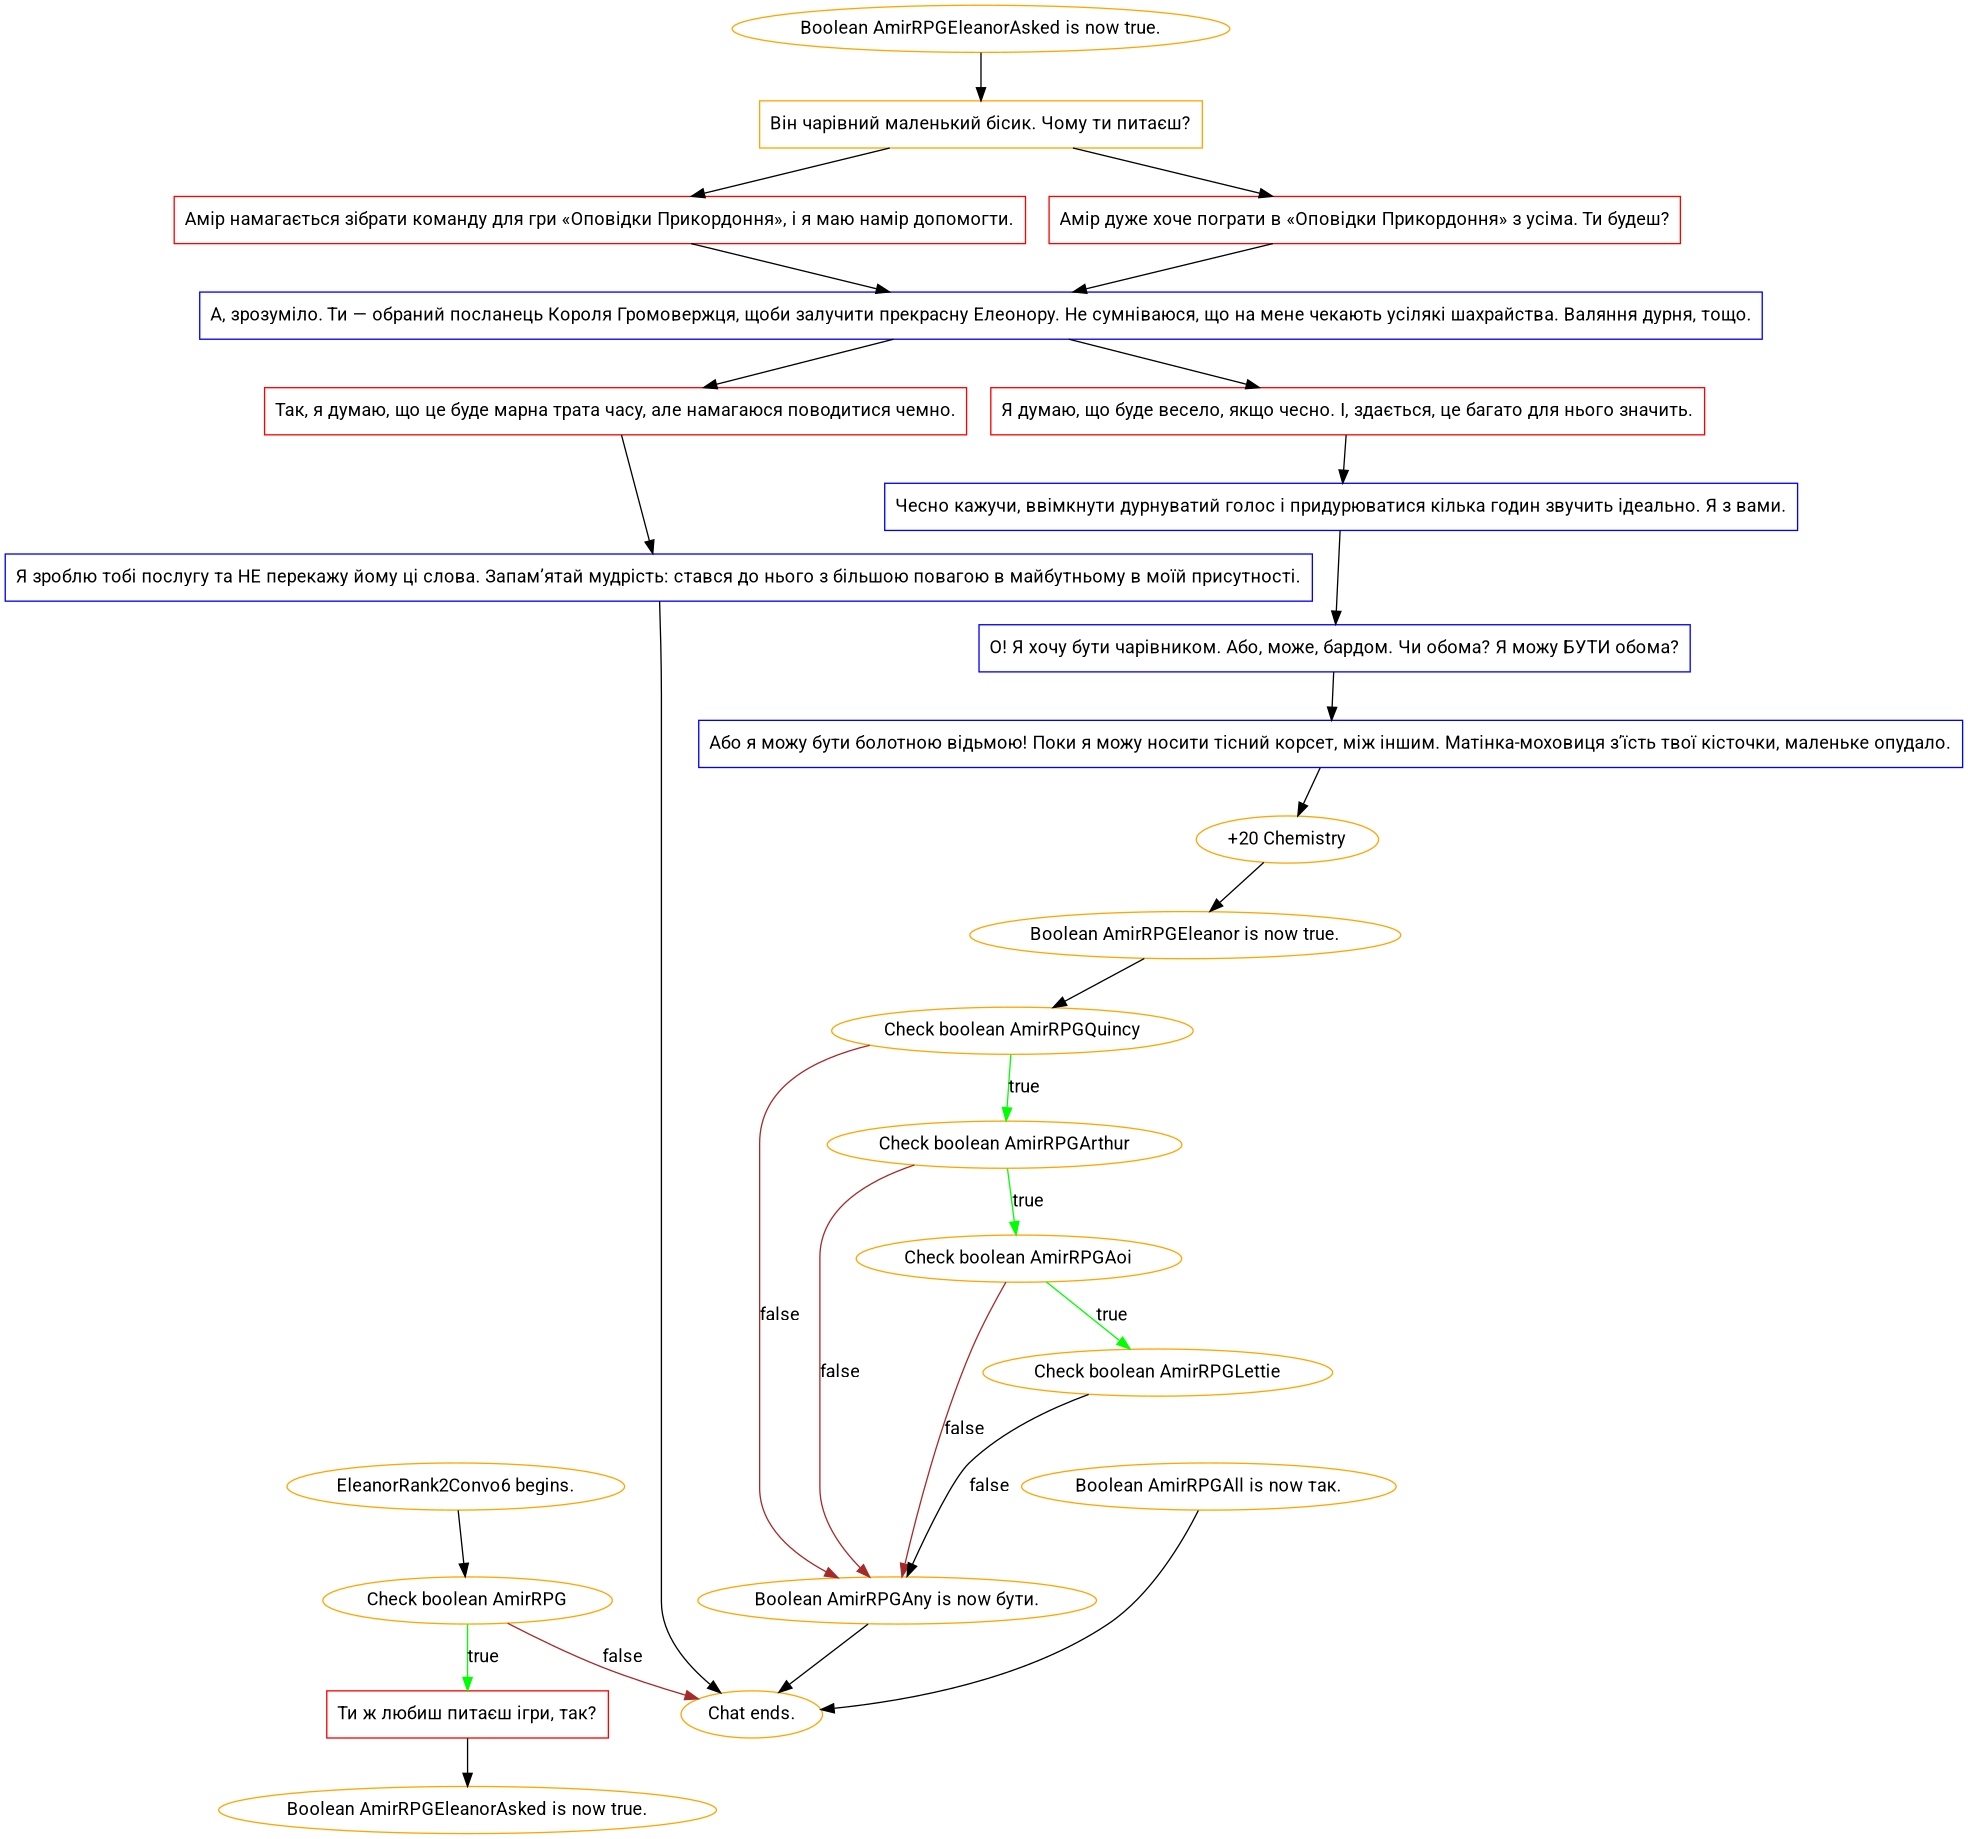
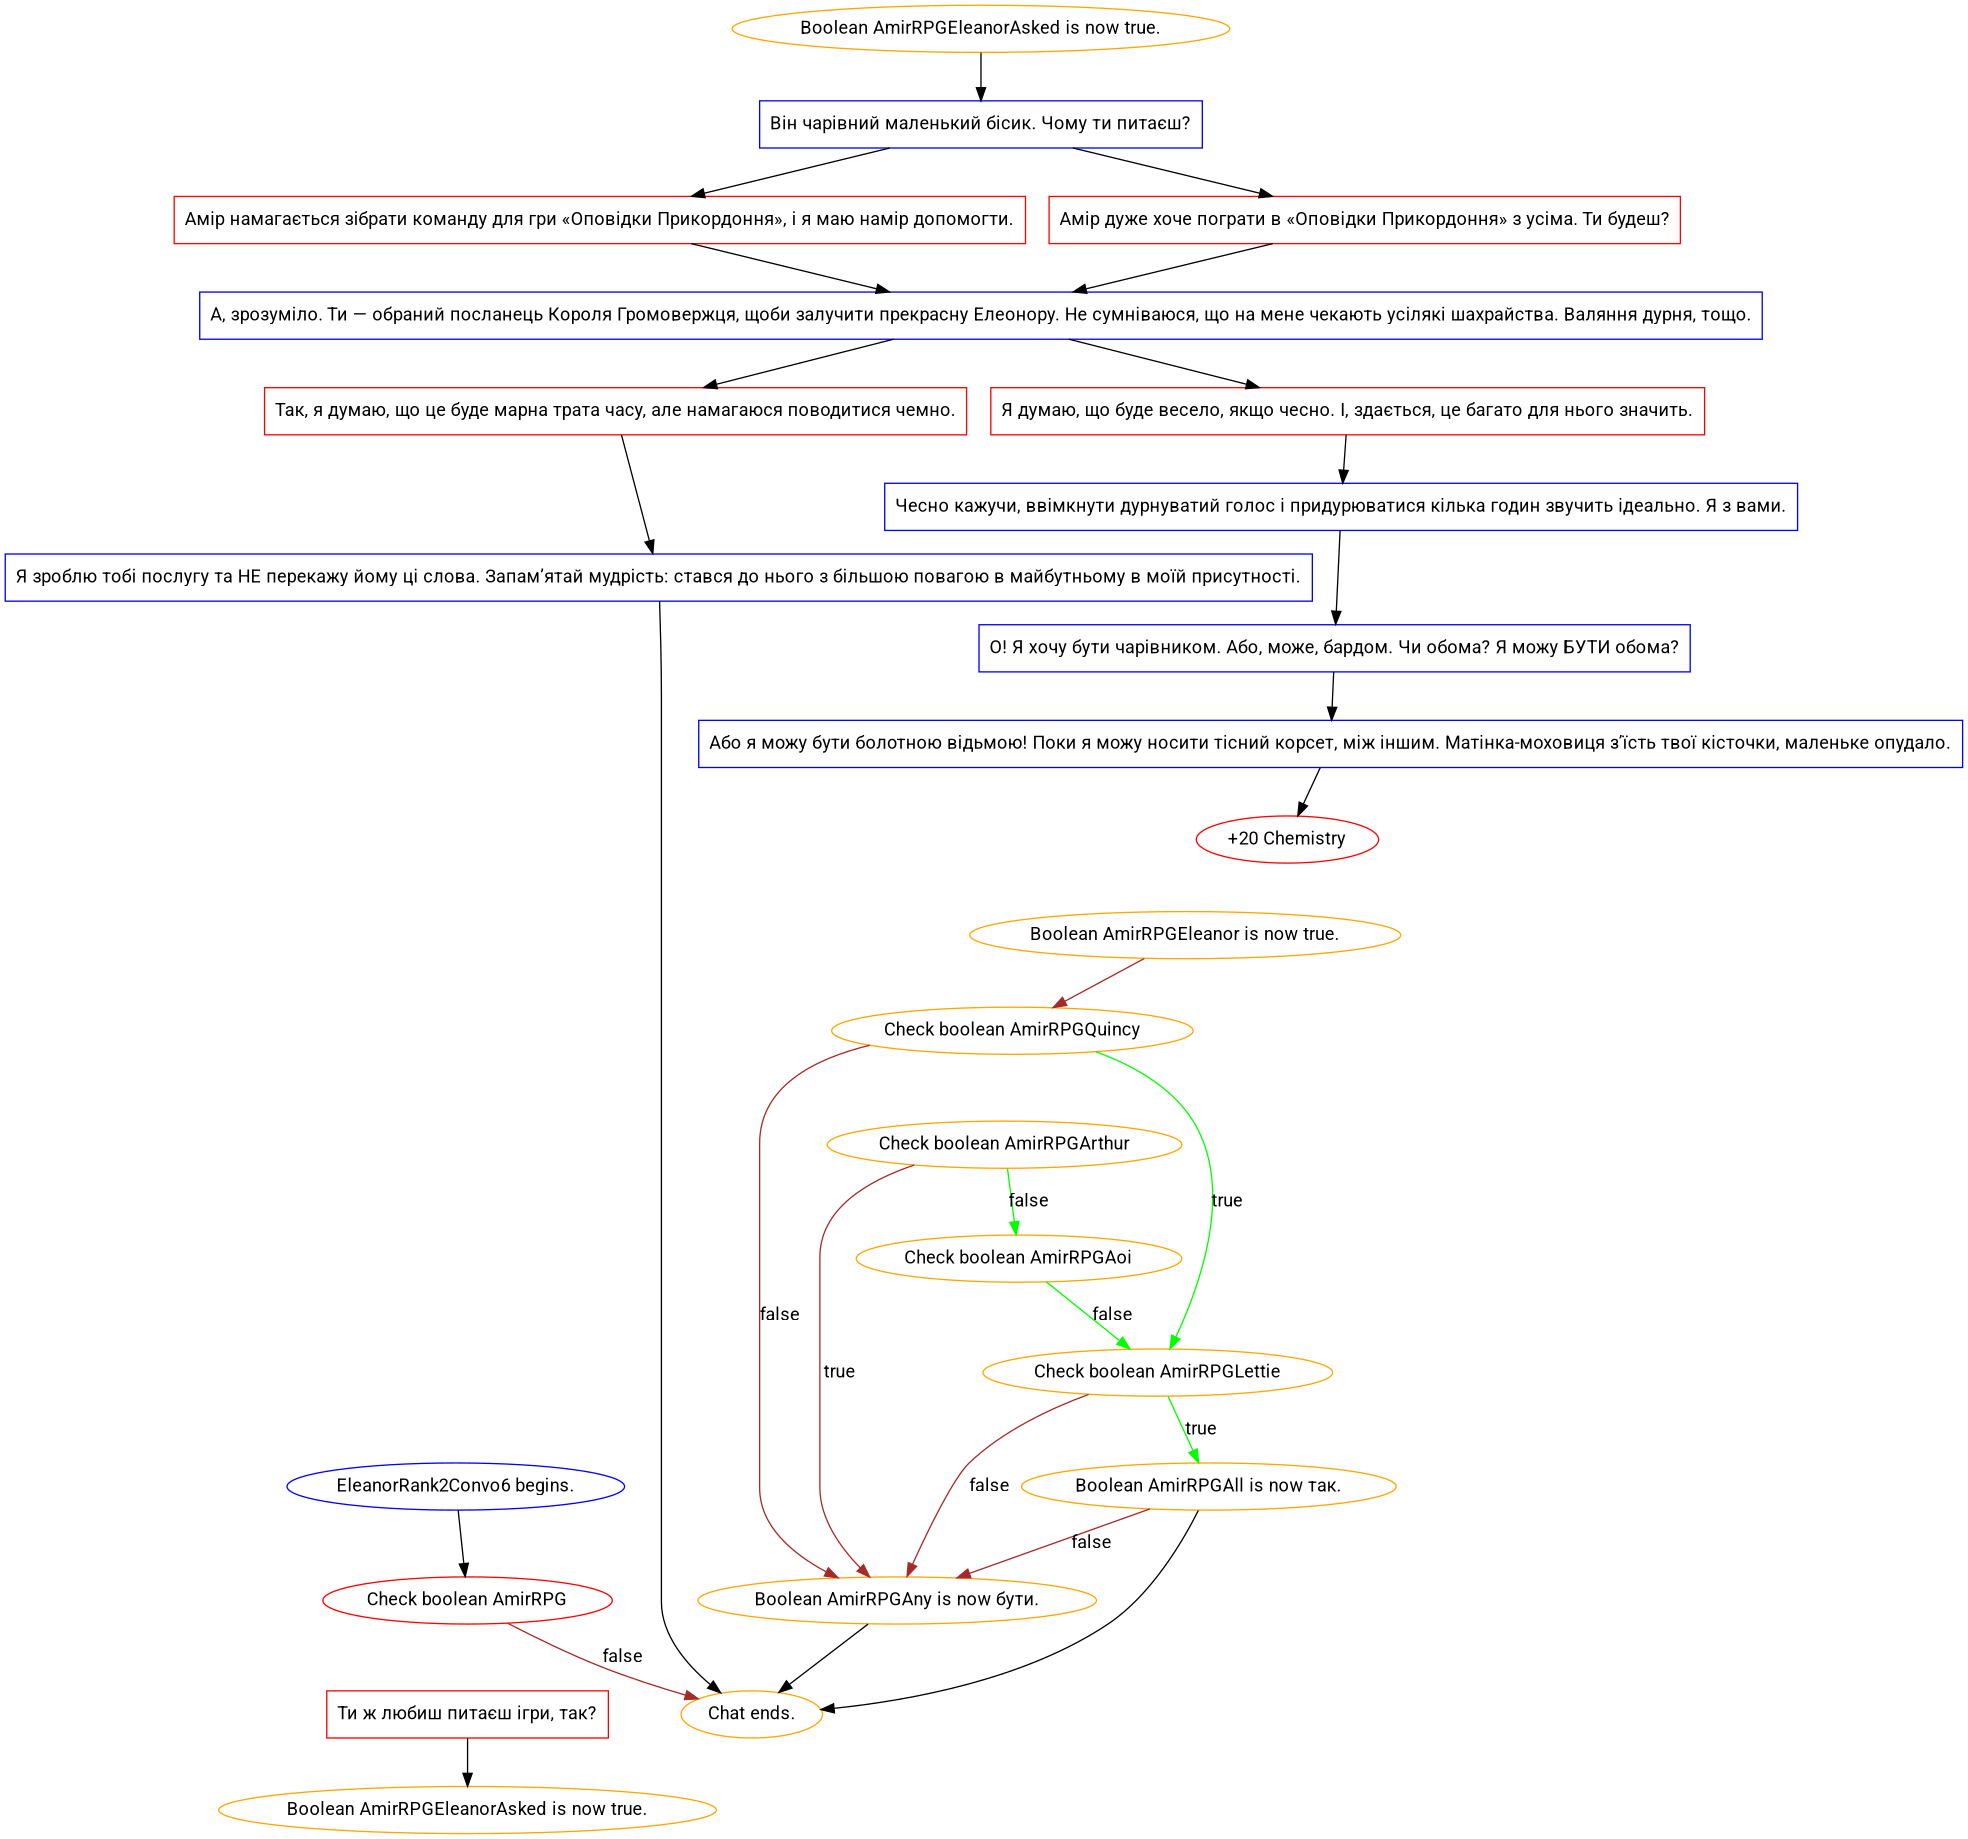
node "Він чарівний маленький бісик. Чому ти питаєш?": color orange -> blue
node "+20 Chemistry": color orange -> red
edge "+20 Chemistry" -> "Boolean AmirRPGEleanor is now true.": removed
edge "Boolean AmirRPGEleanor is now true." -> "Check boolean AmirRPGQuincy": color black -> brown
edge "Check boolean AmirRPGQuincy" -> "Check boolean AmirRPGArthur": now "Check boolean AmirRPGQuincy" -> "Check boolean AmirRPGLettie"
edge "Check boolean AmirRPGArthur" -> "Check boolean AmirRPGAoi": label "true" -> "false"
edge "Check boolean AmirRPGAoi" -> "Check boolean AmirRPGLettie": label "true" -> "false"
edge "Check boolean AmirRPGArthur" -> "Boolean AmirRPGAny is now бути.": label "false" -> "true"
edge "Check boolean AmirRPGAoi" -> "Boolean AmirRPGAny is now бути.": now "Boolean AmirRPGAll is now так." -> "Boolean AmirRPGAny is now бути."
edge "Check boolean AmirRPGLettie" -> "Boolean AmirRPGAll is now так.": added, label "true"
edge "Check boolean AmirRPGLettie" -> "Boolean AmirRPGAny is now бути.": color black -> brown
node "EleanorRank2Convo6 begins.": color orange -> blue
node "Check boolean AmirRPG": color orange -> red
edge "Check boolean AmirRPG" -> "Ти ж любиш питаєш ігри, так?": removed, label "true"
